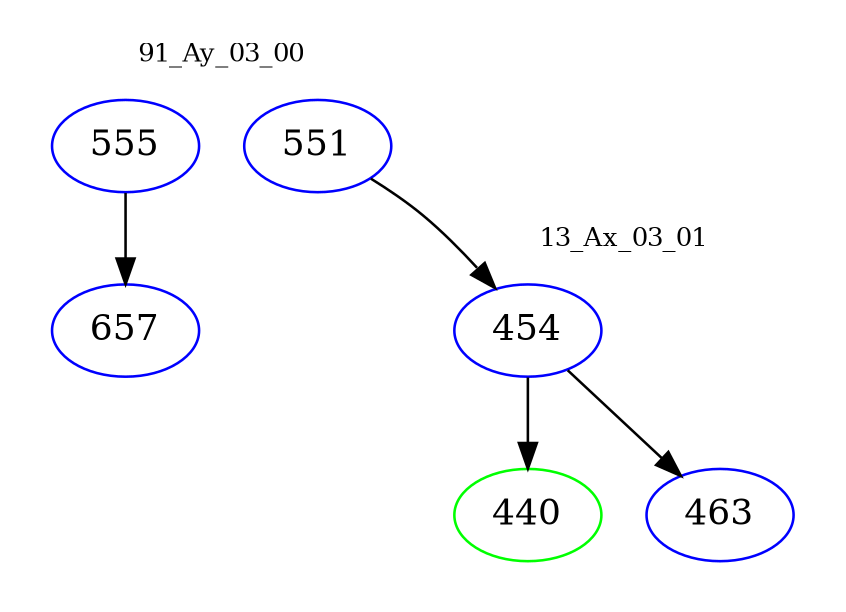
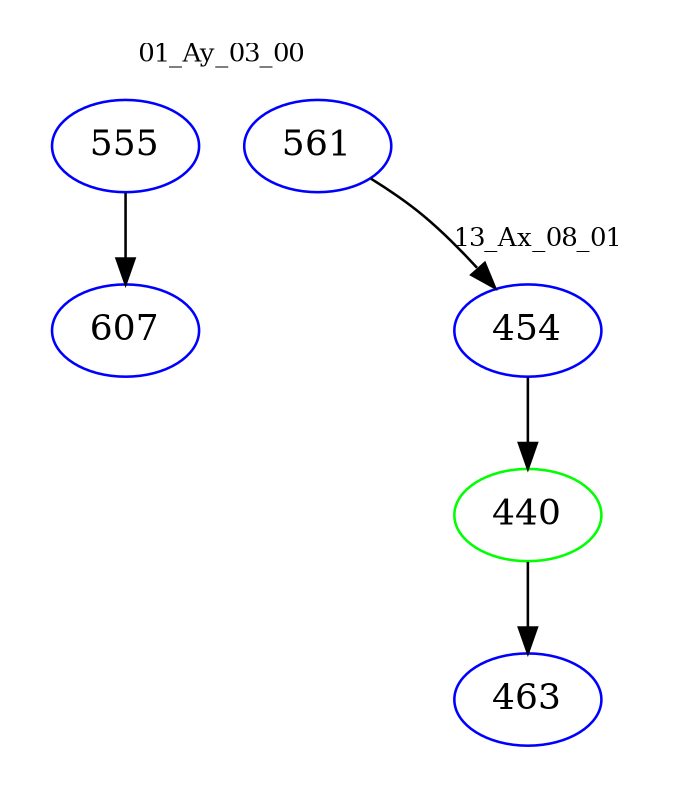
cluster "91_Ay_03_00": label "91_Ay_03_00" -> "01_Ay_03_00"
node "551": label "551" -> "561"
cluster "13_Ax_03_01": label "13_Ax_03_01" -> "13_Ax_08_01"
node "657": label "657" -> "607"
edge "454" -> "463": now "440" -> "463"
